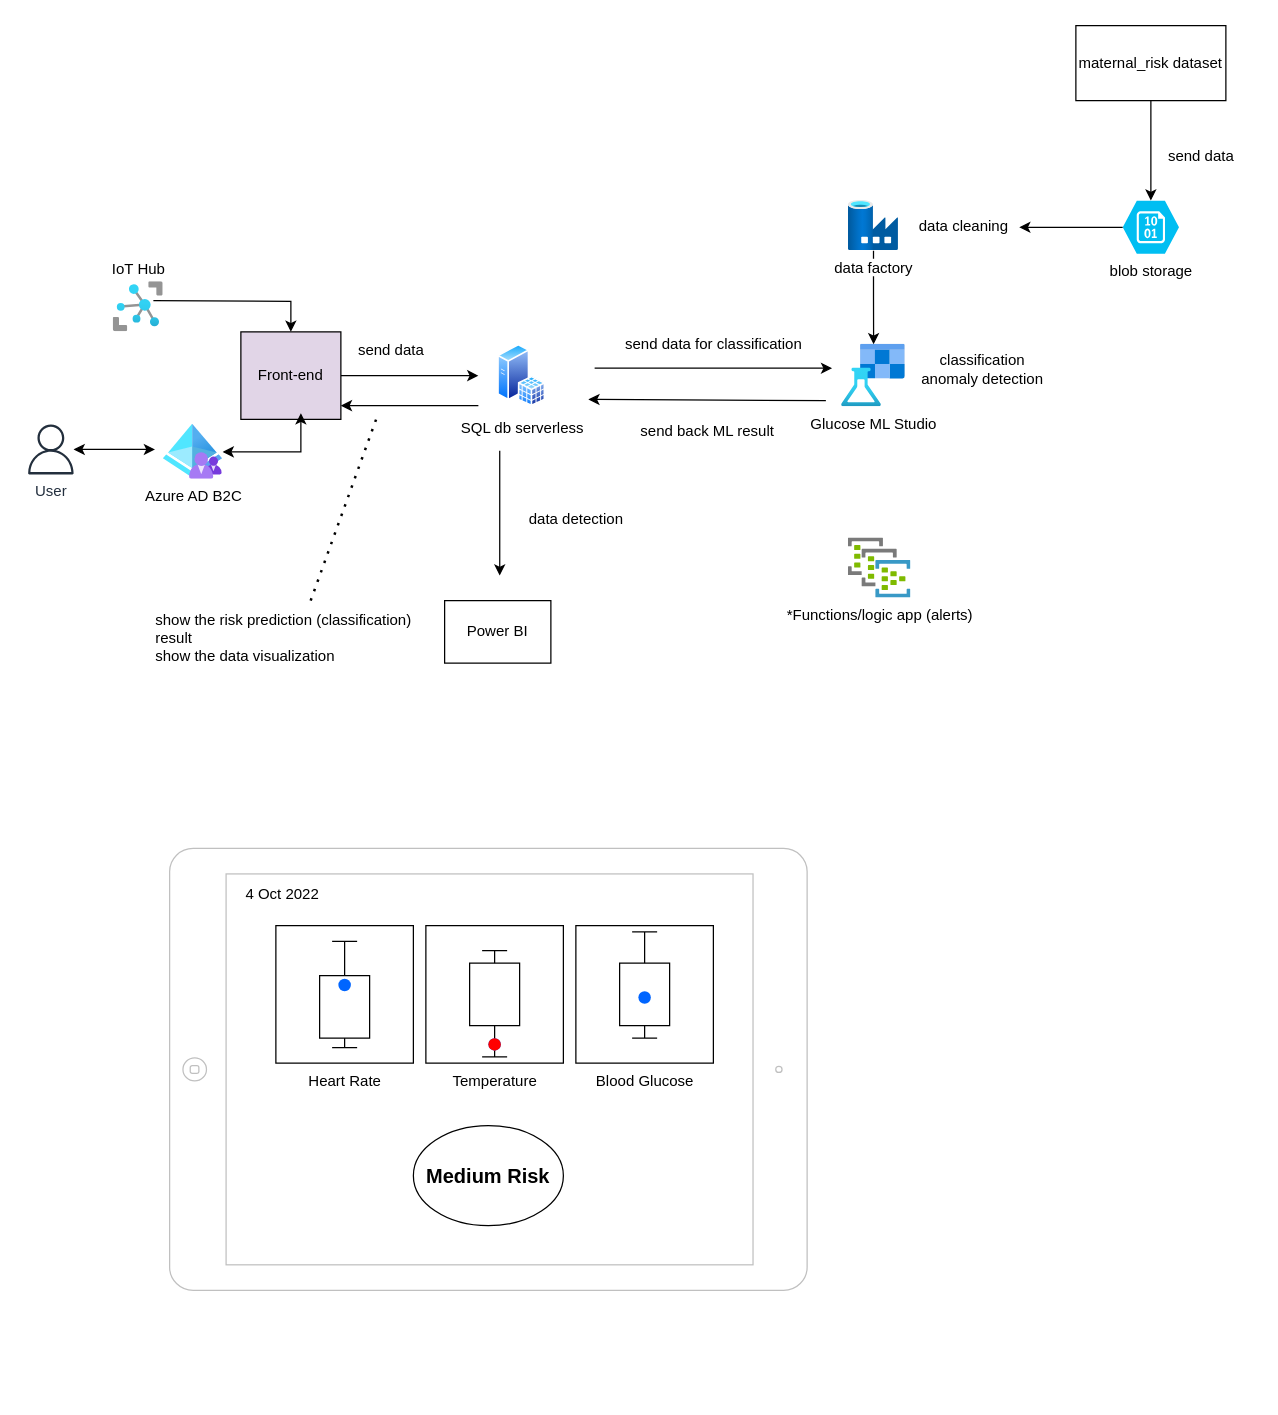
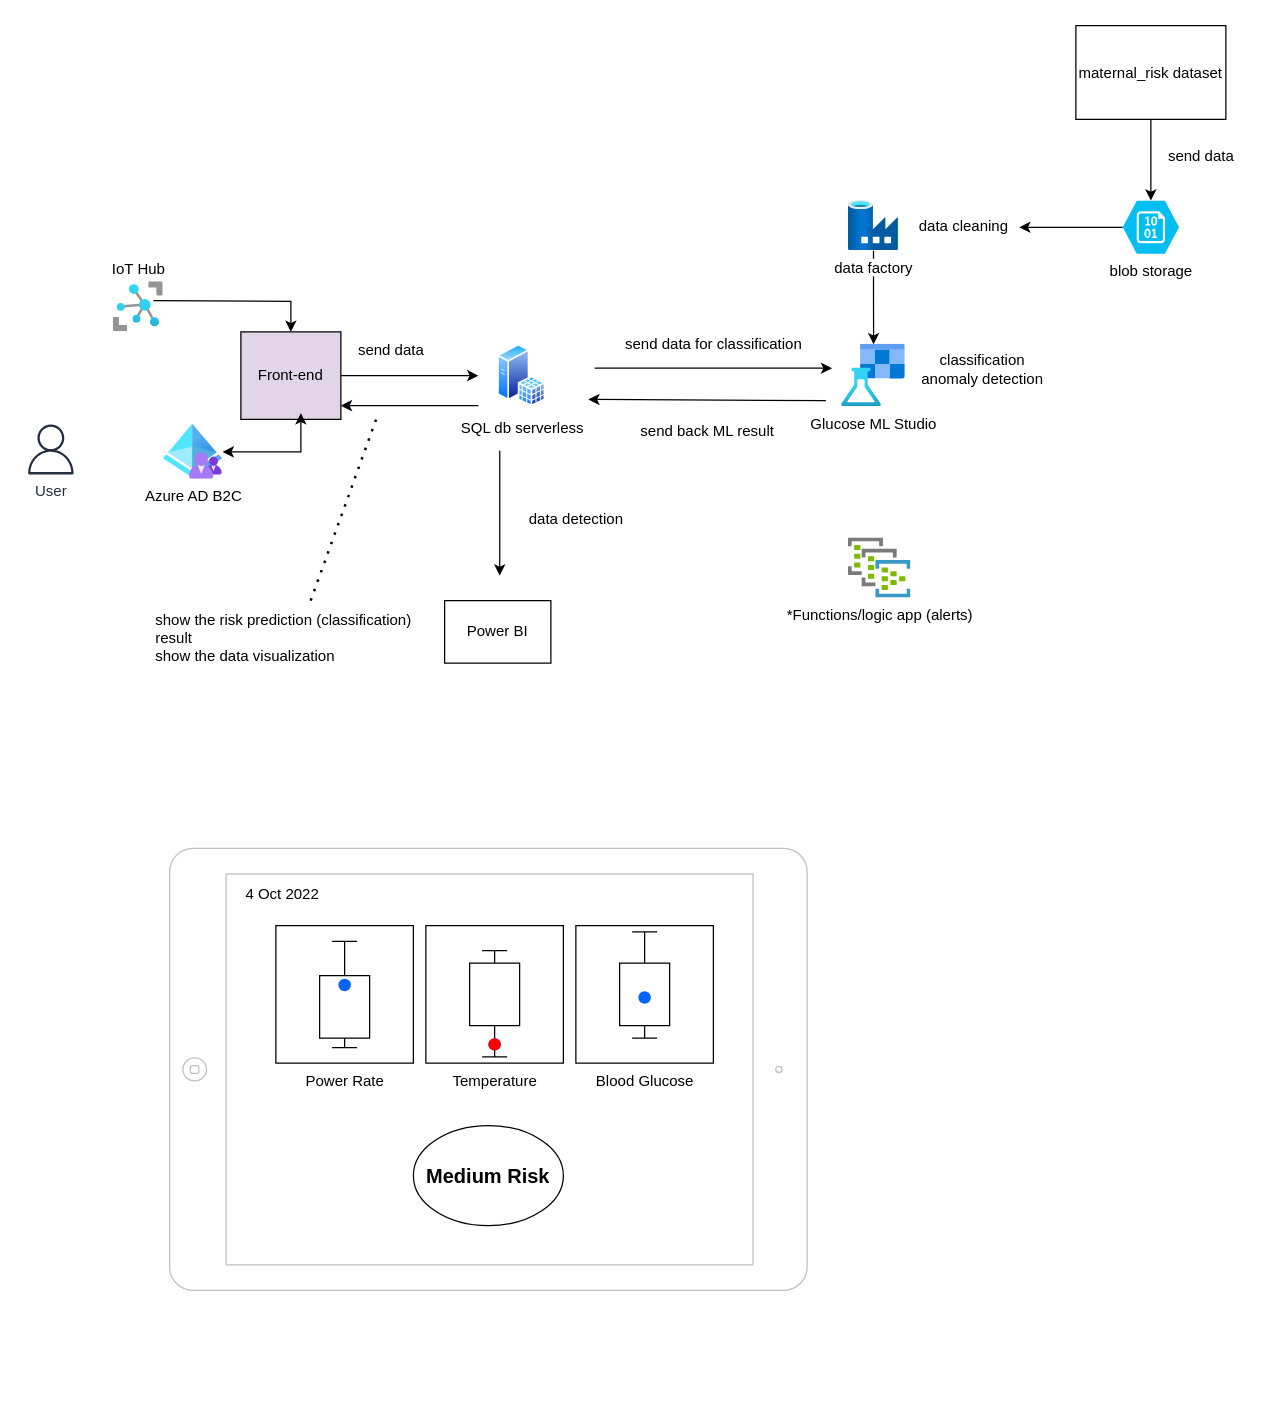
node "maternal_risk dataset": size 150x75 -> 150x94
edge "User" -- "Azure AD B2C": removed
node "Heart Rate": label "Heart Rate" -> "Power Rate"
